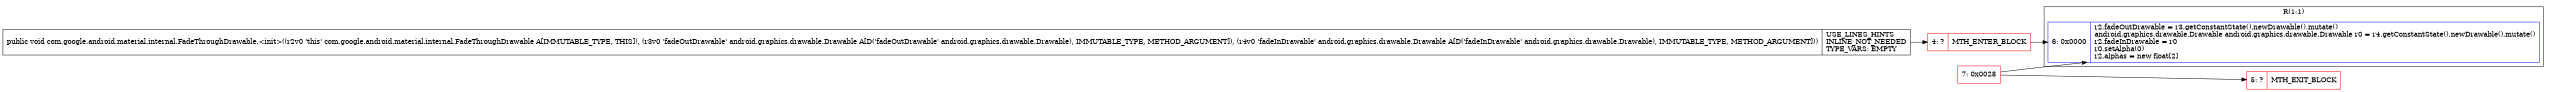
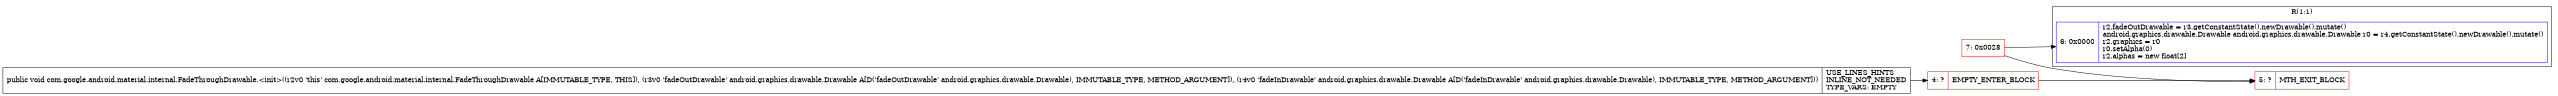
node "4: ?": text "MTH_ENTER_BLOCK" -> "EMPTY_ENTER_BLOCK"
edge "4: ?" -> "6: 0x0000": now "4: ?" -> "5: ?"
node "6: 0x0000": text "r2.fadeInDrawable = r0" -> "r2.graphics = r0"
